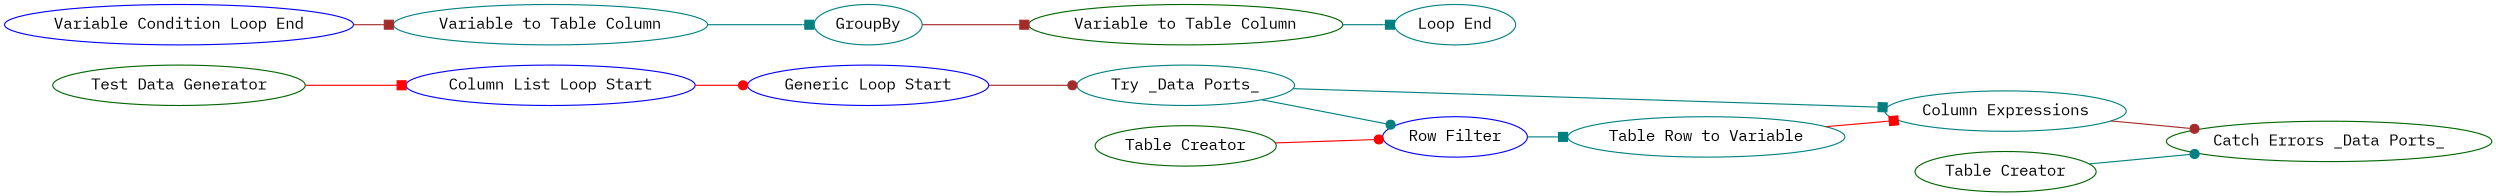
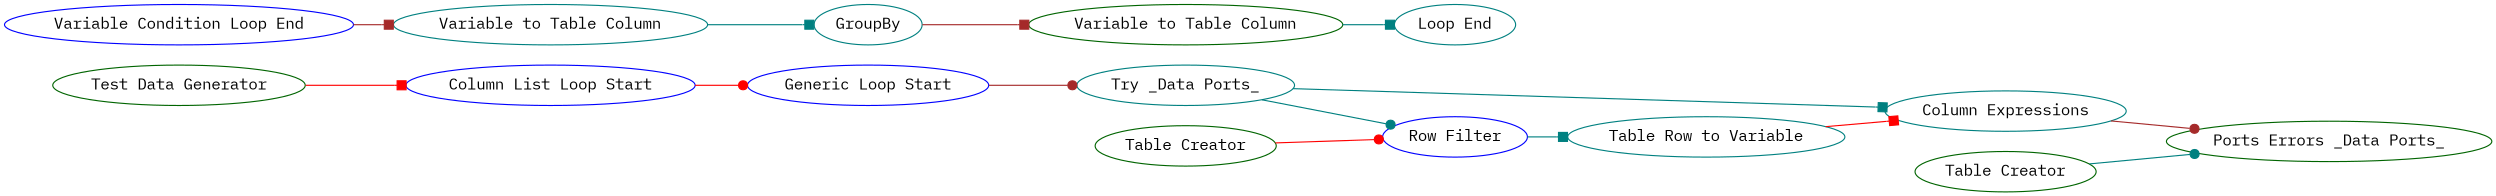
node "Catch Errors _Data Ports_": label "Catch Errors _Data Ports_" -> "Ports Errors _Data Ports_"
